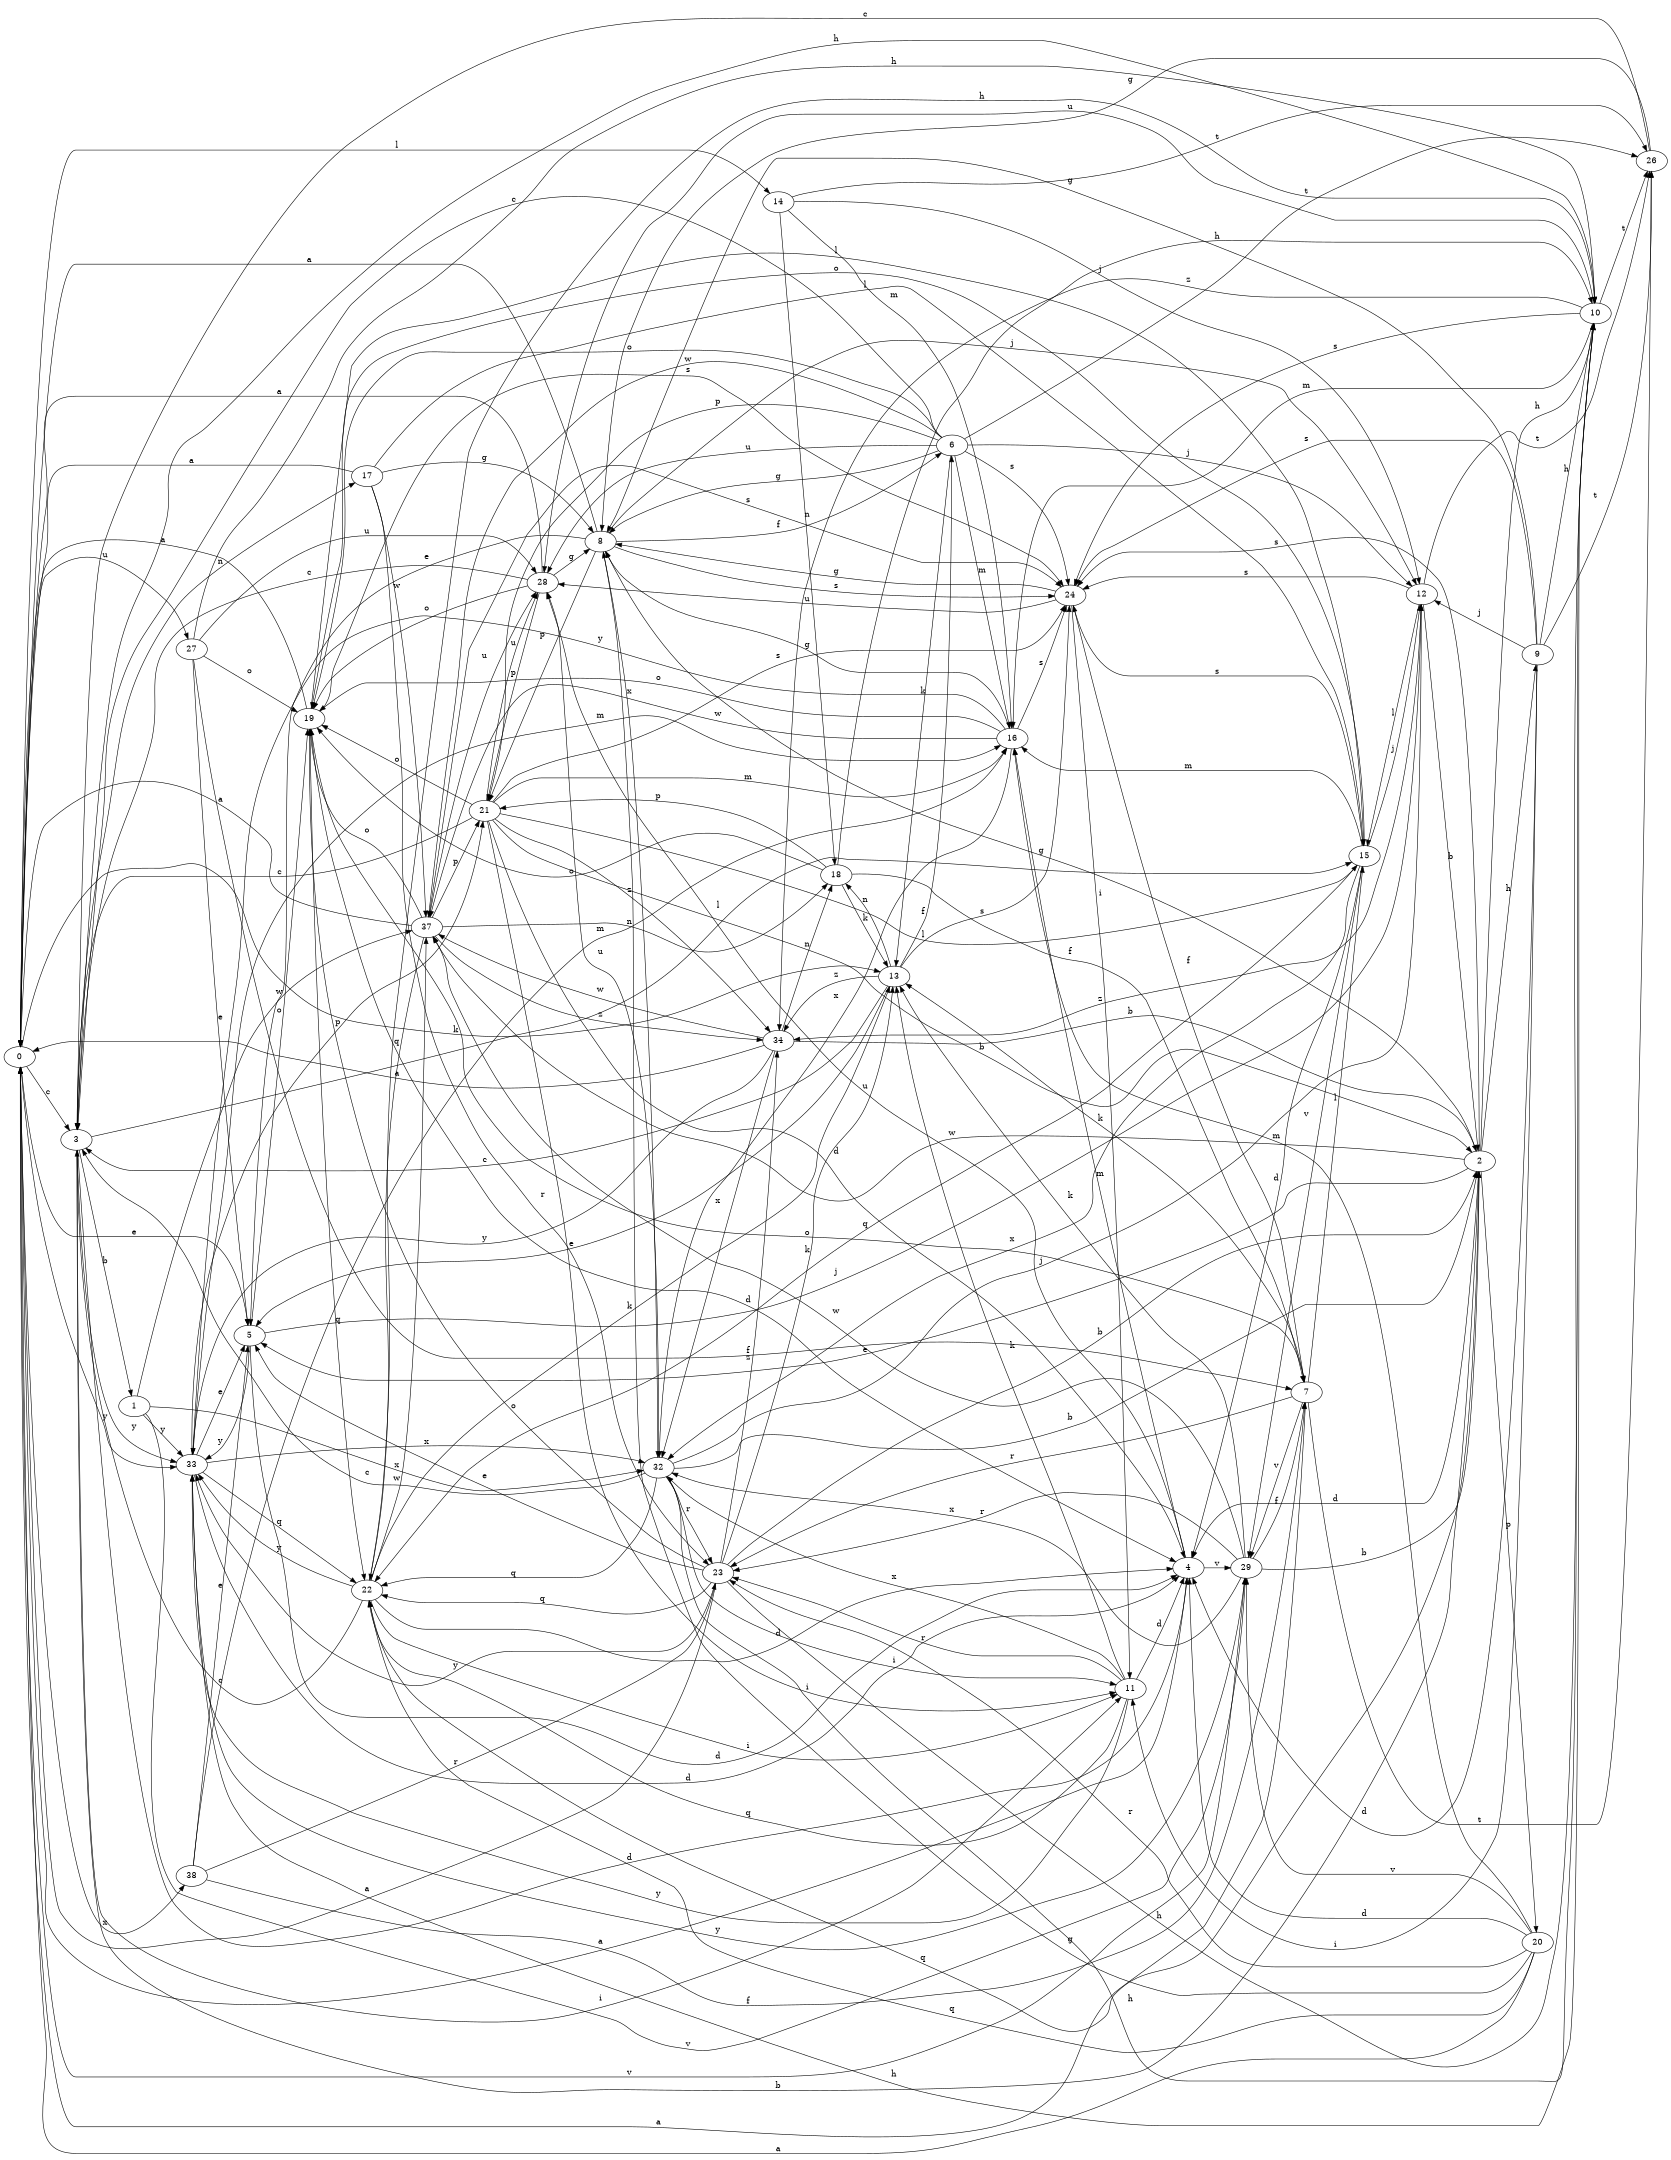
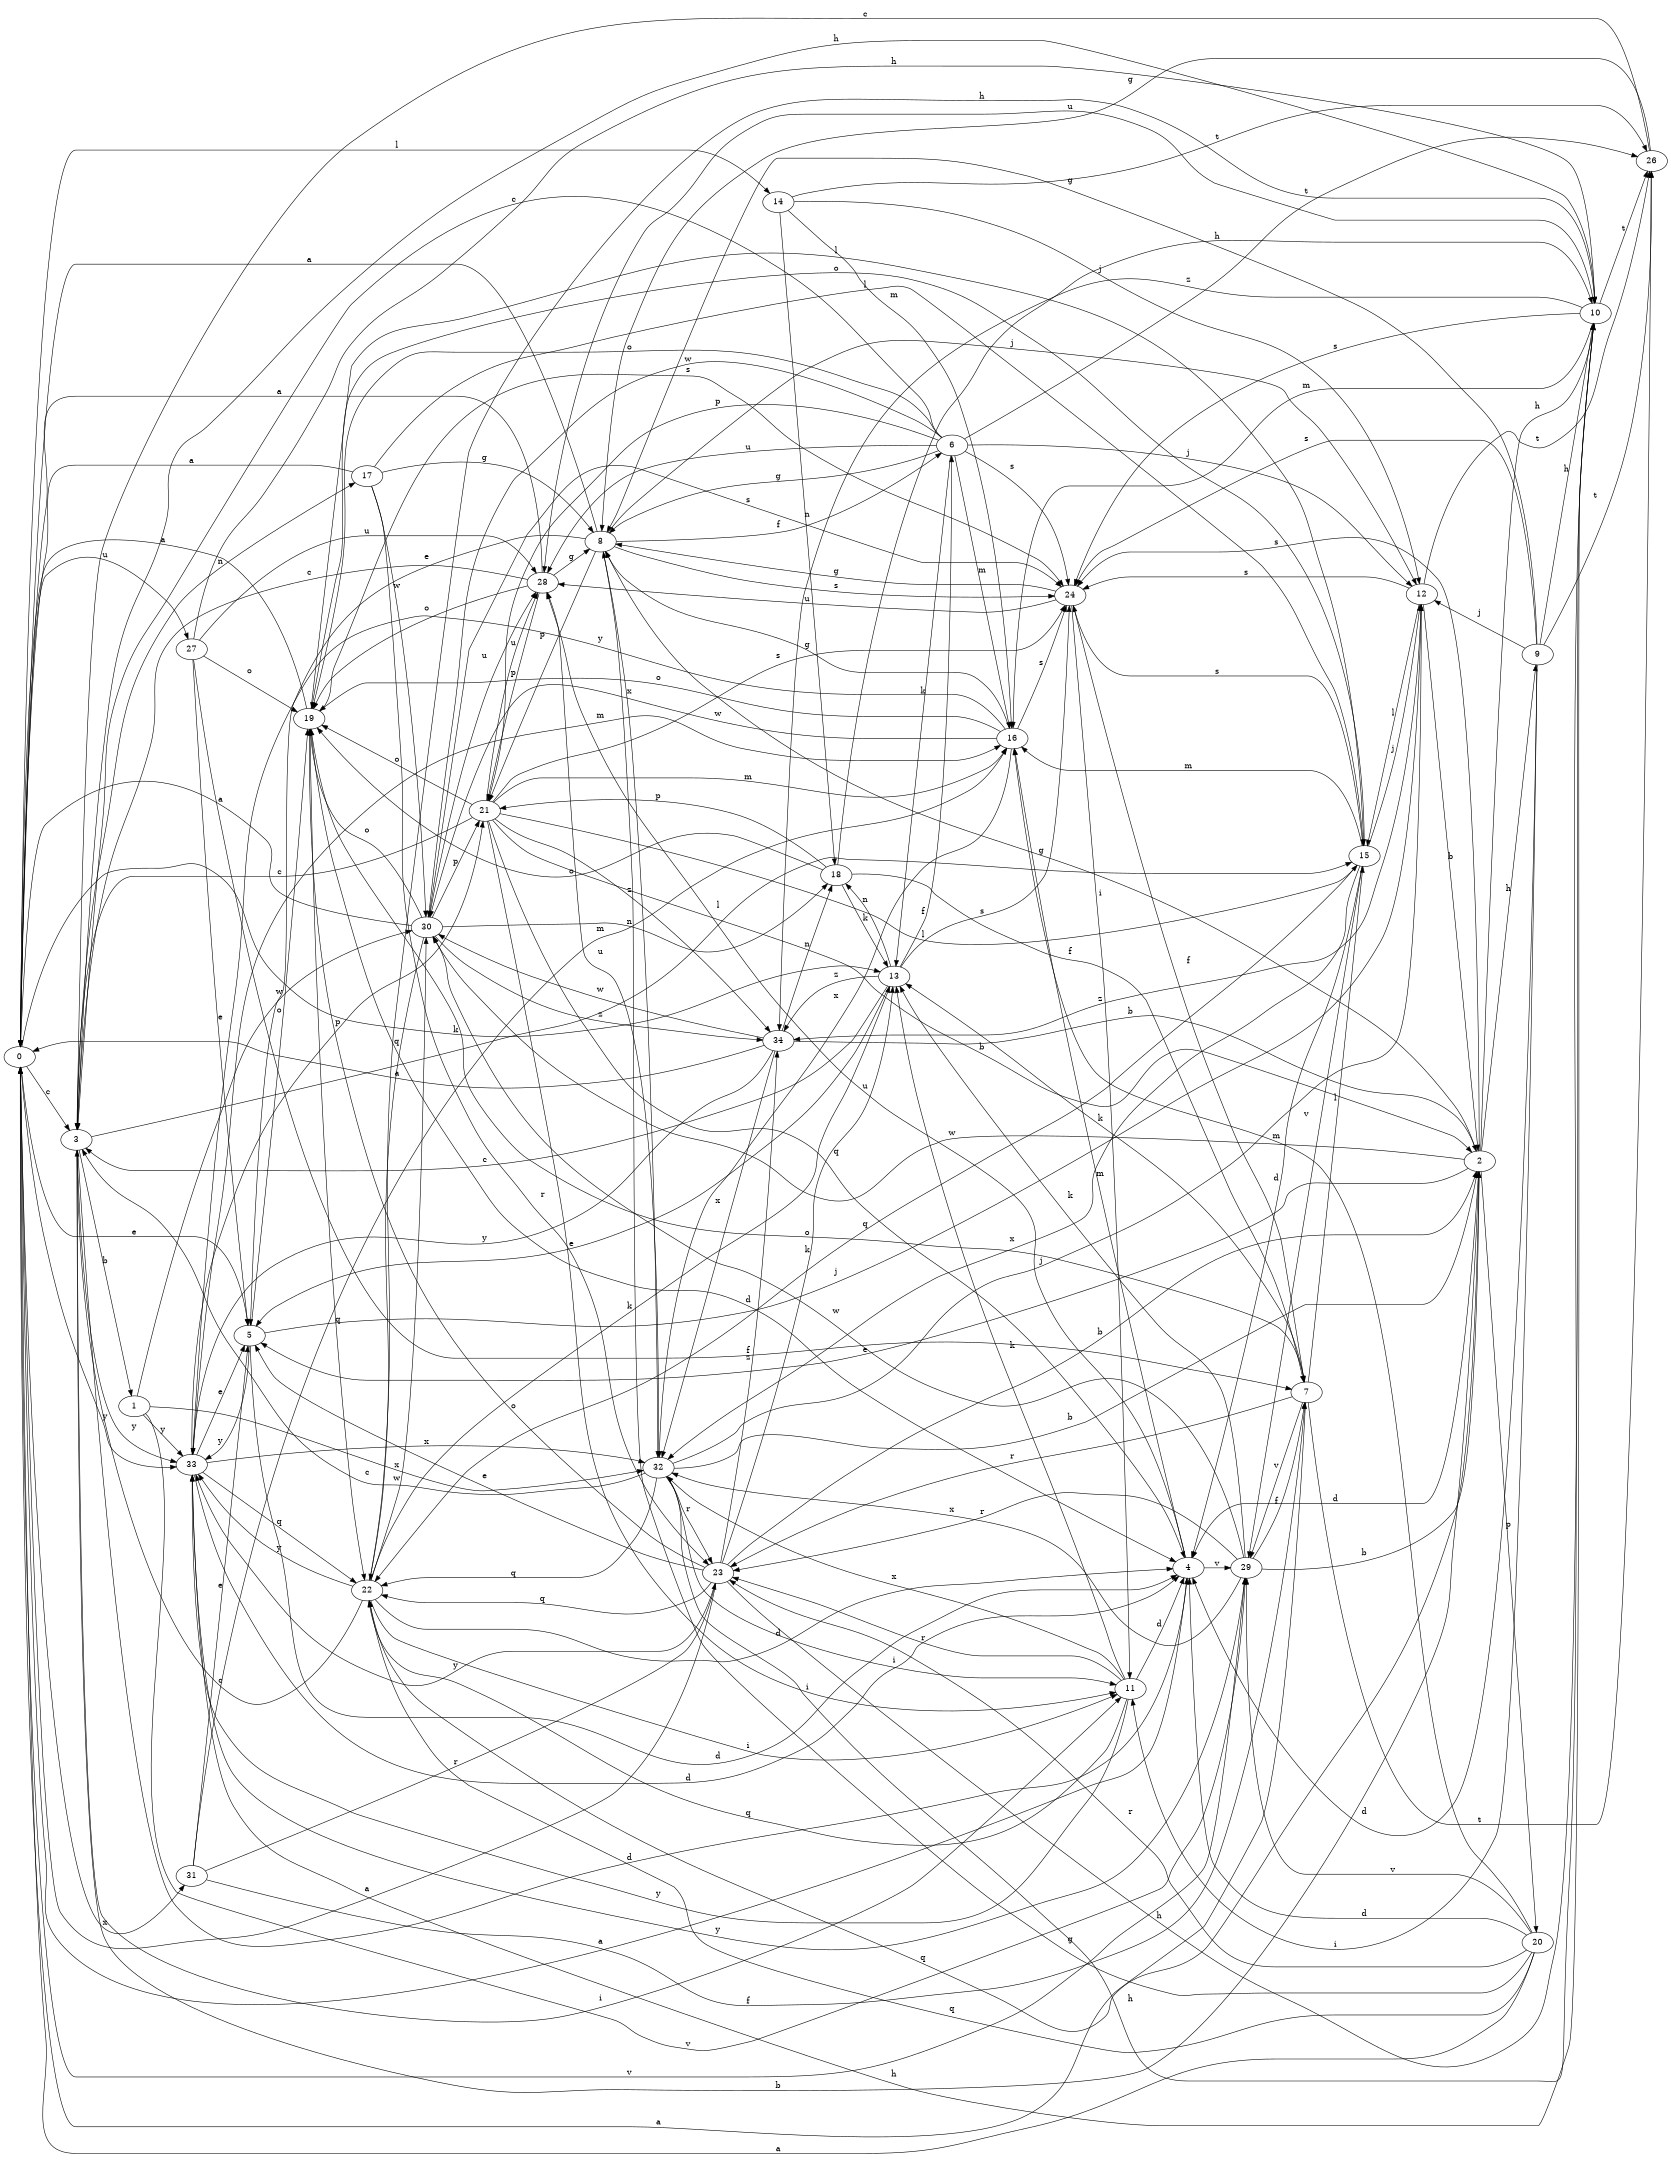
node "37": label "37" -> "30"
edge "21" -> "4": label "d" -> "q"
node "38": label "38" -> "31"
